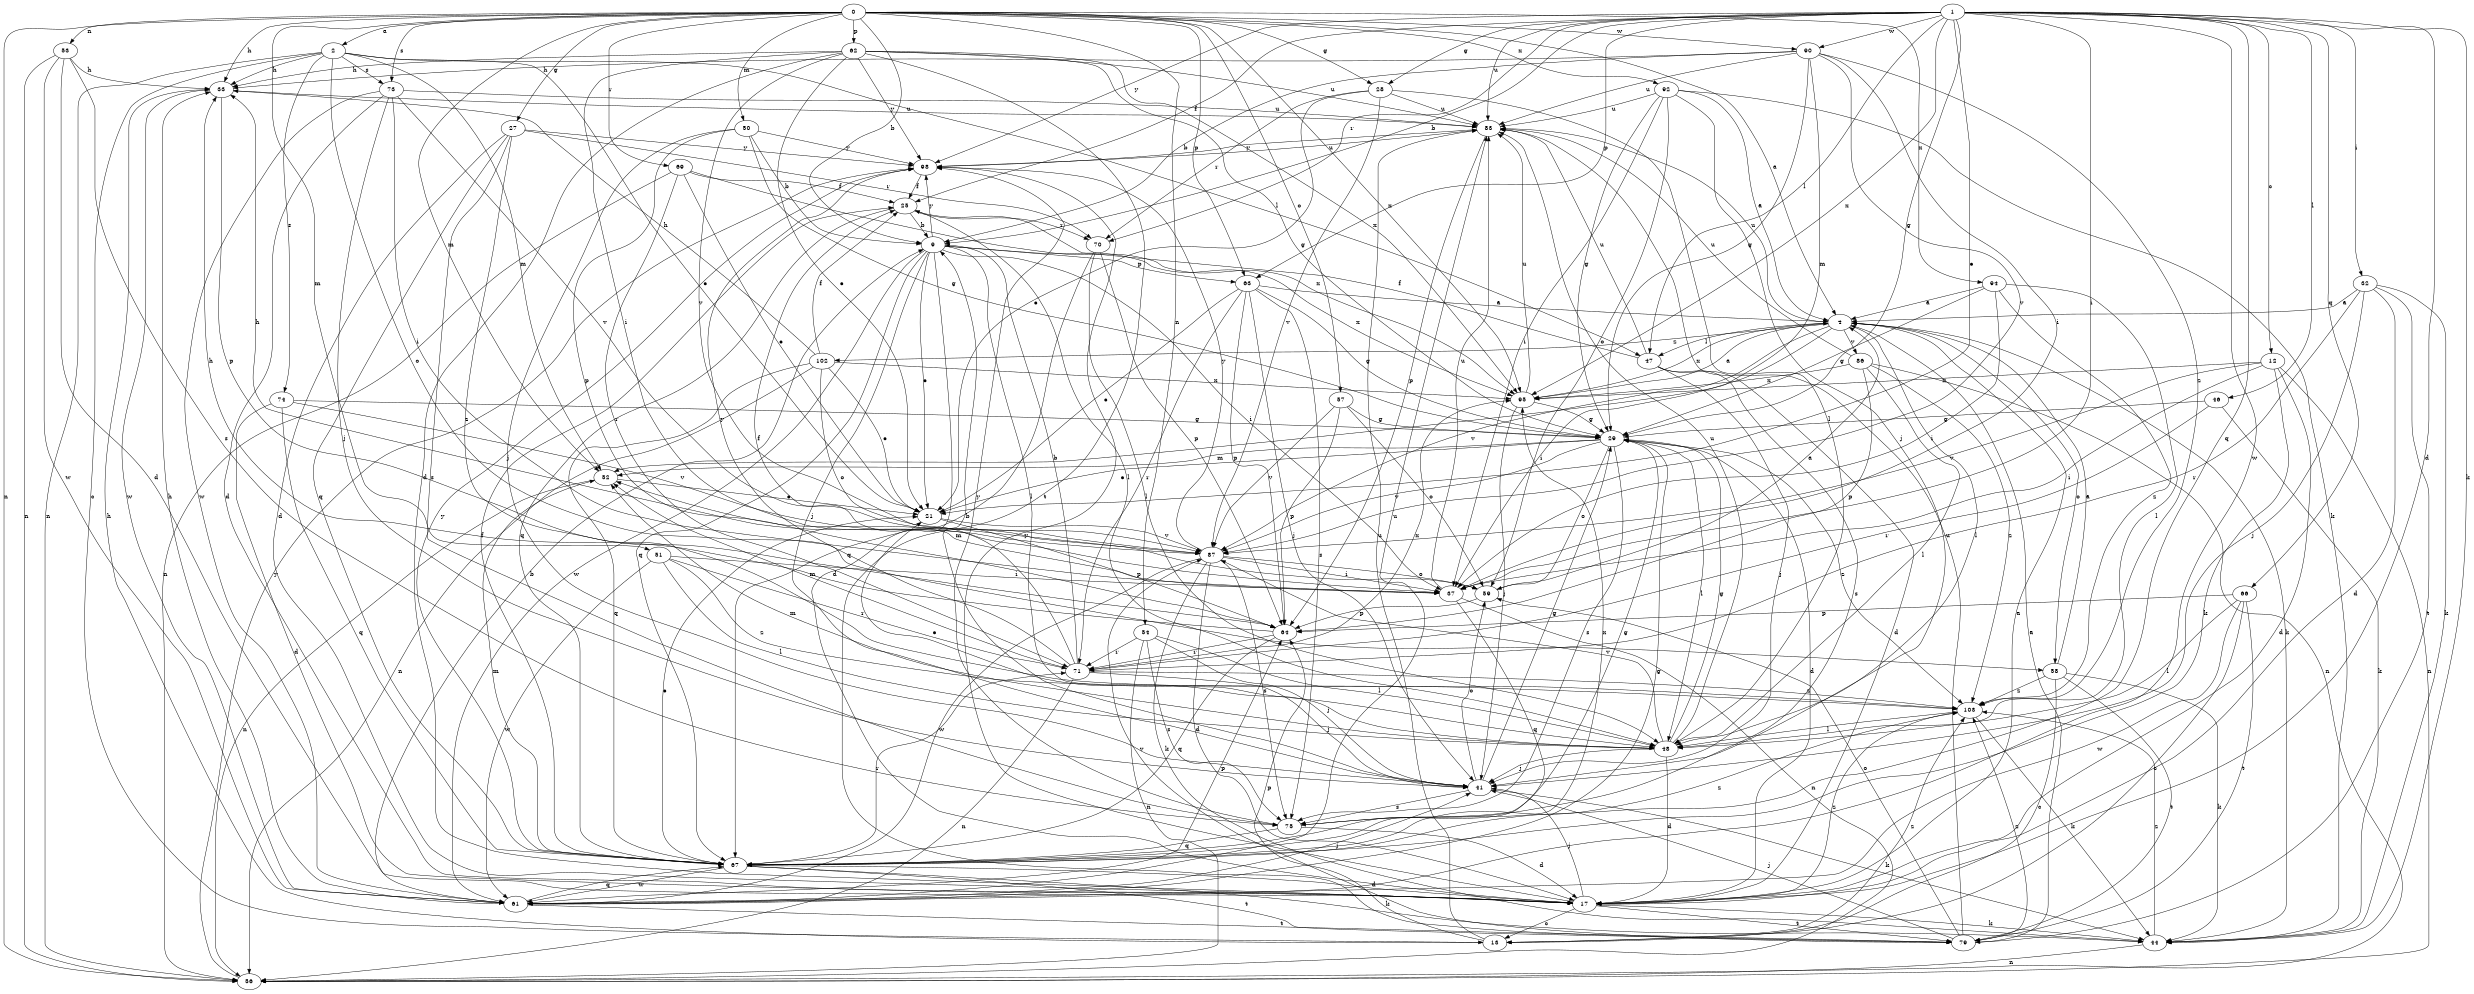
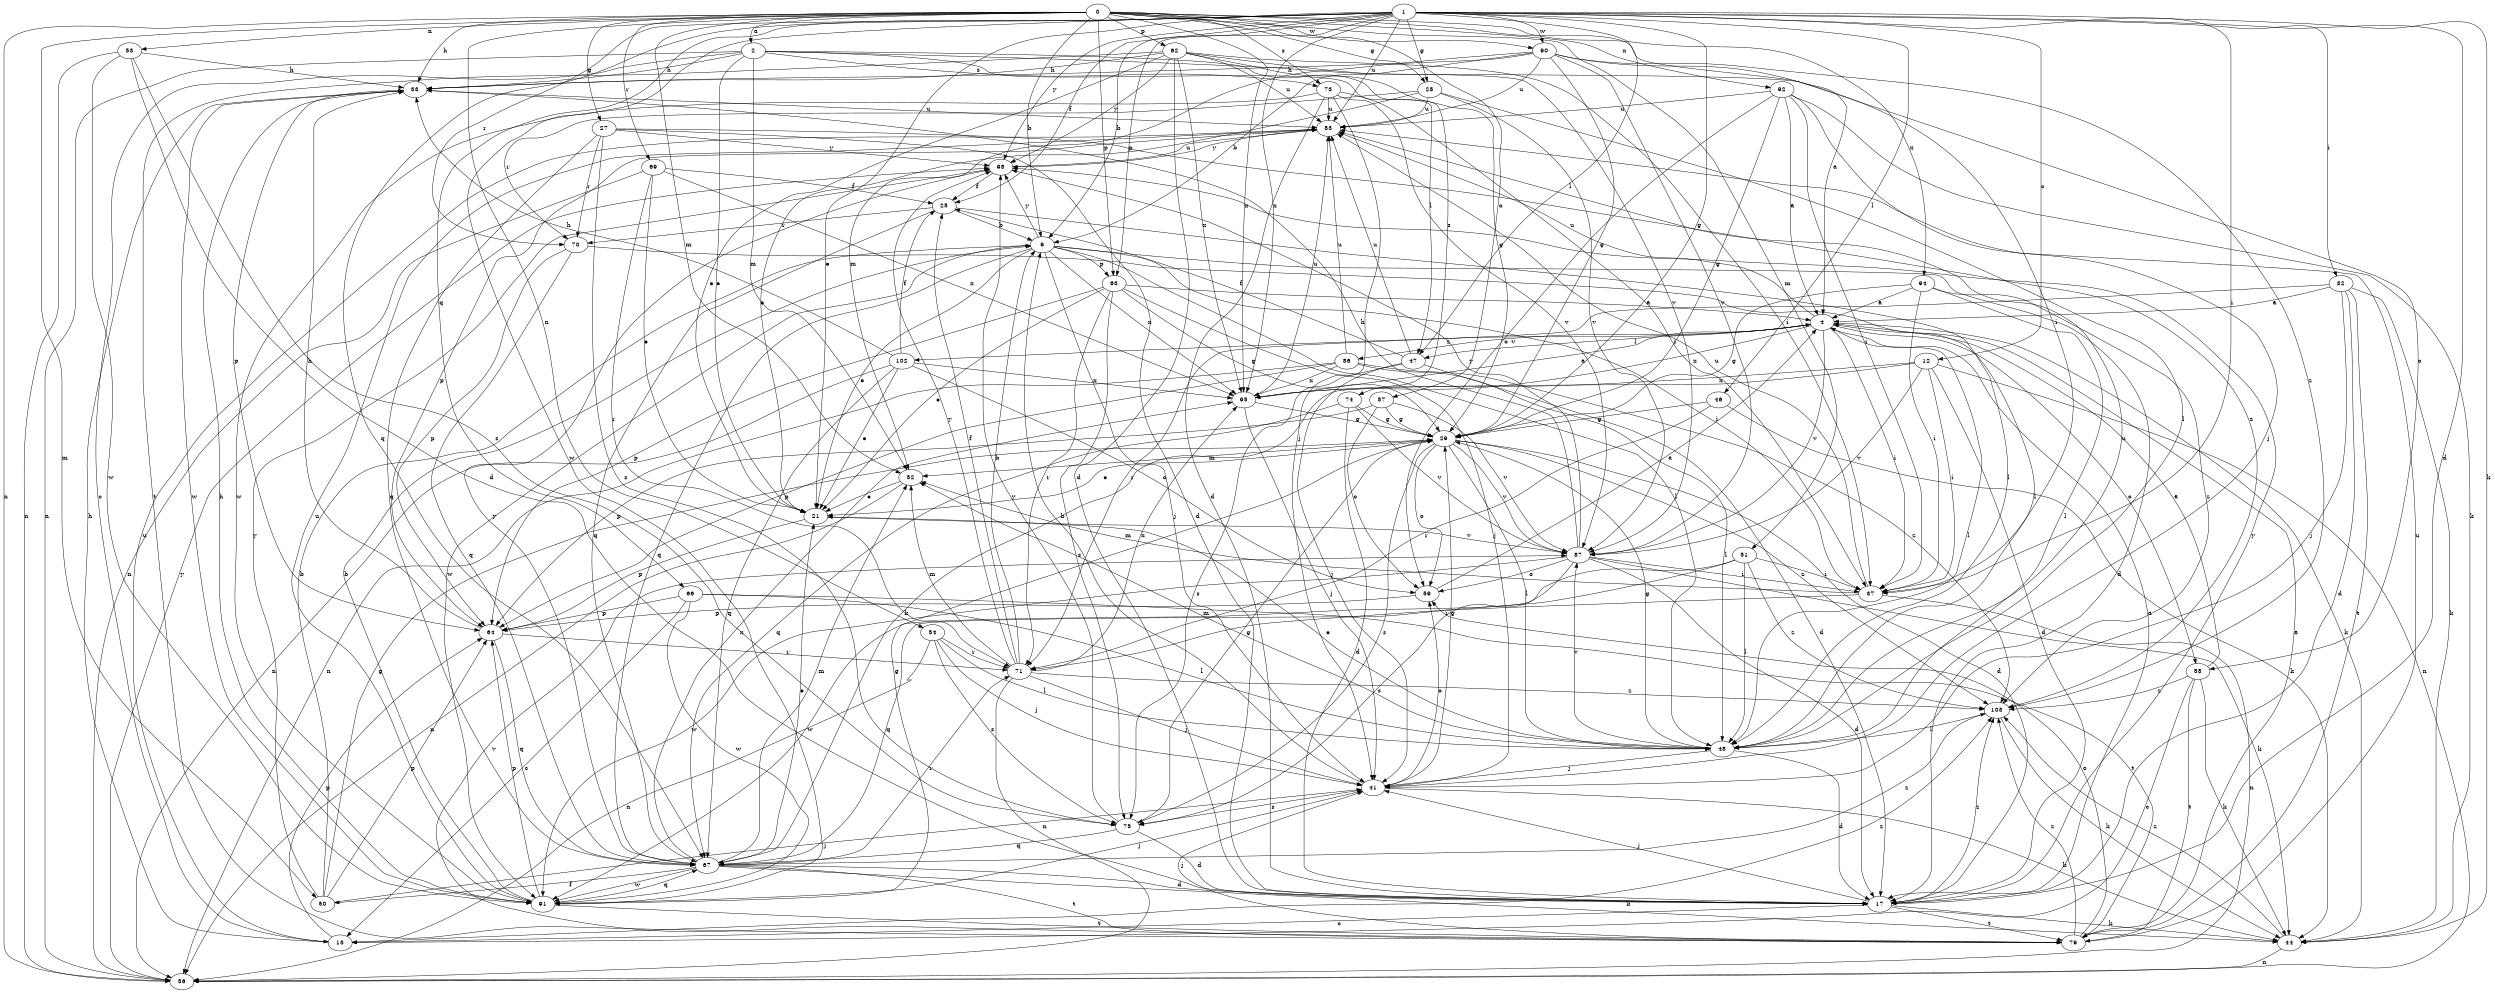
edge "67" -> "25": now "67" -> "50"
node "61": label "61" -> "91"
